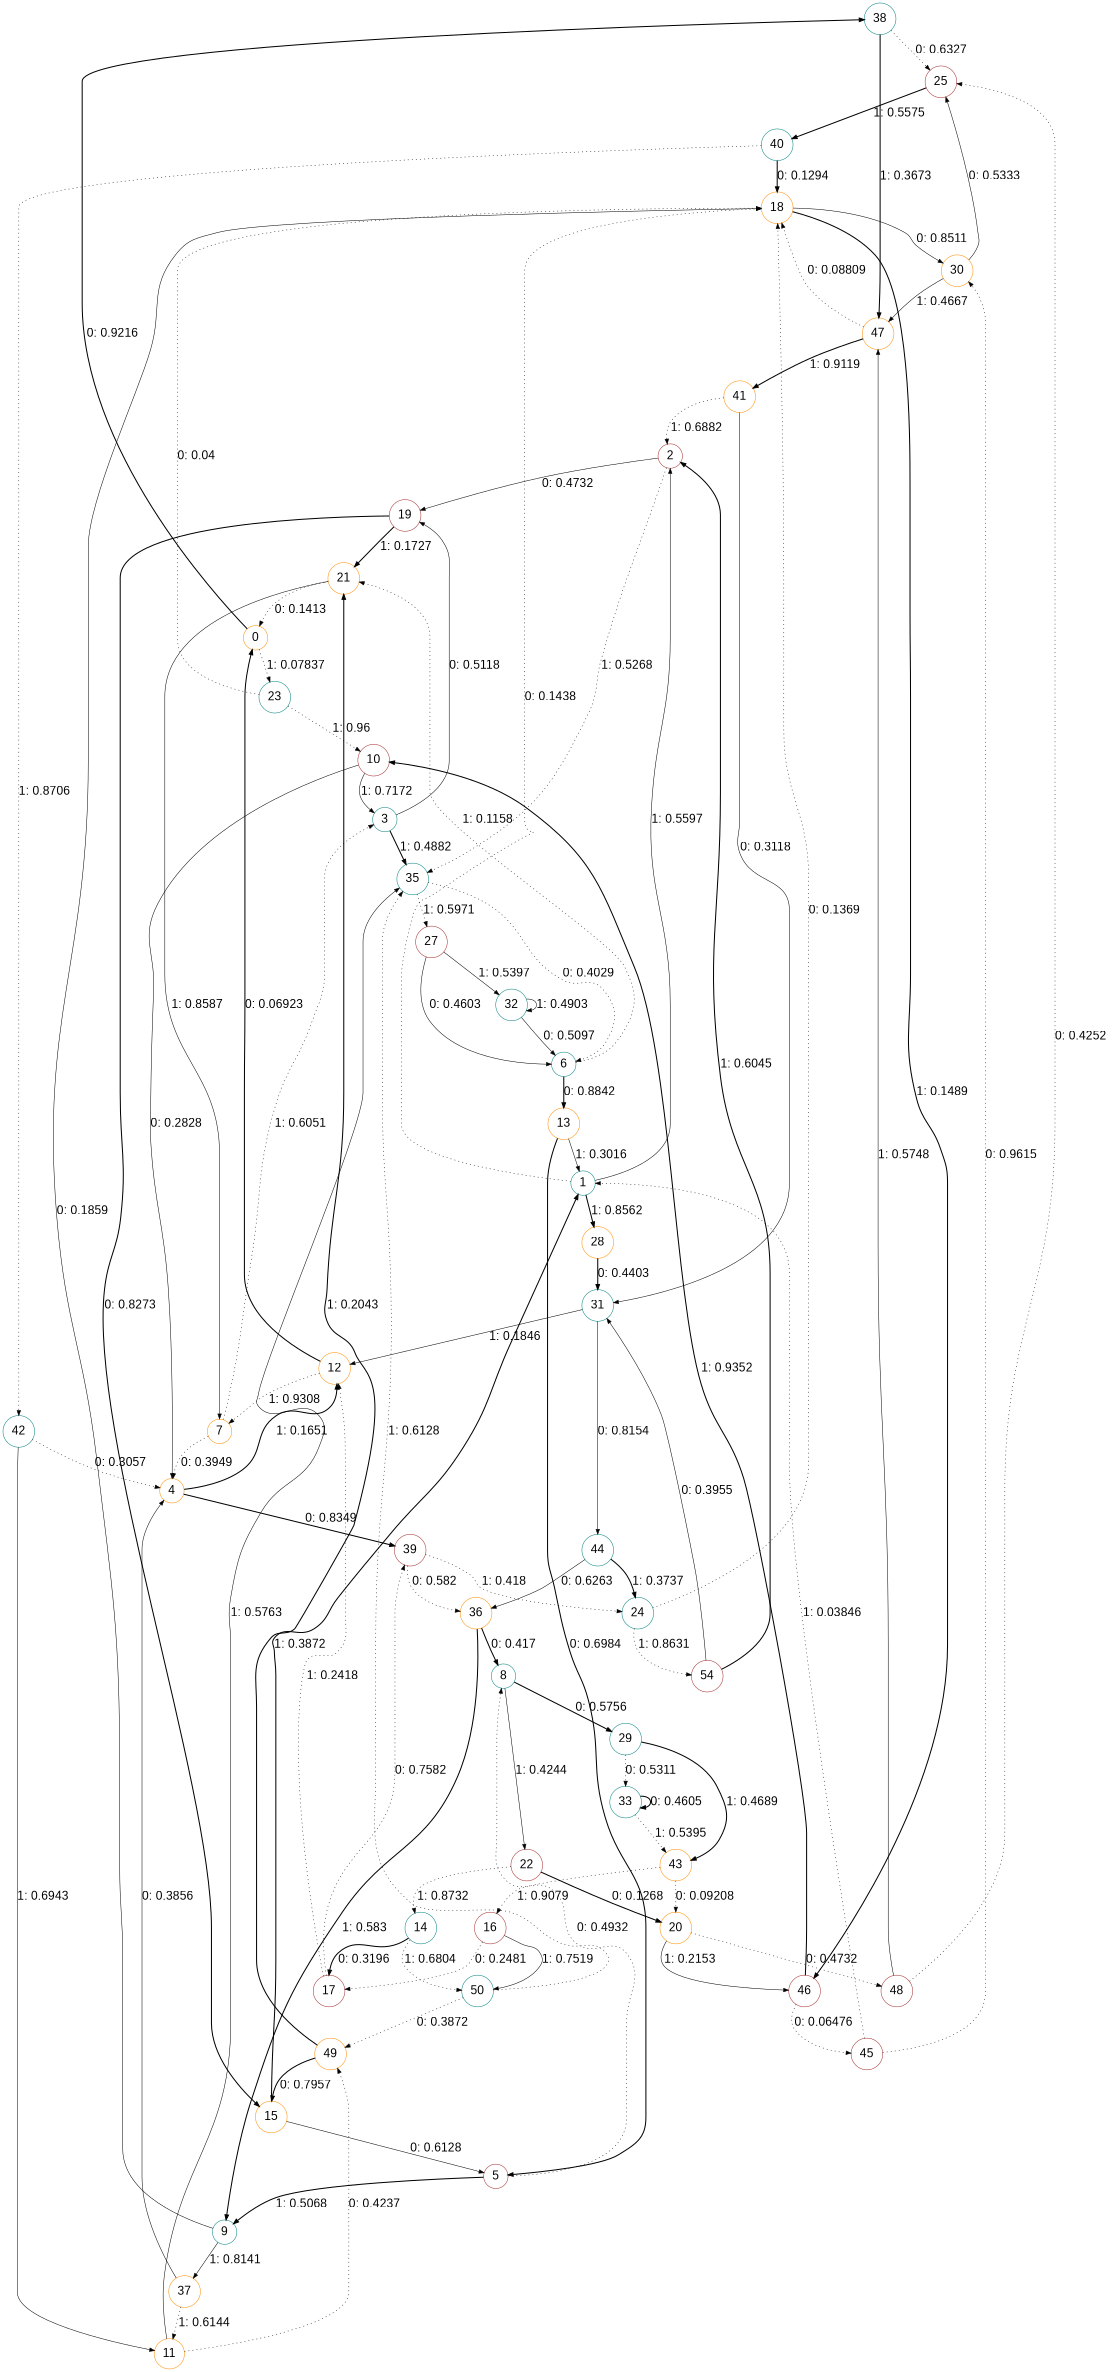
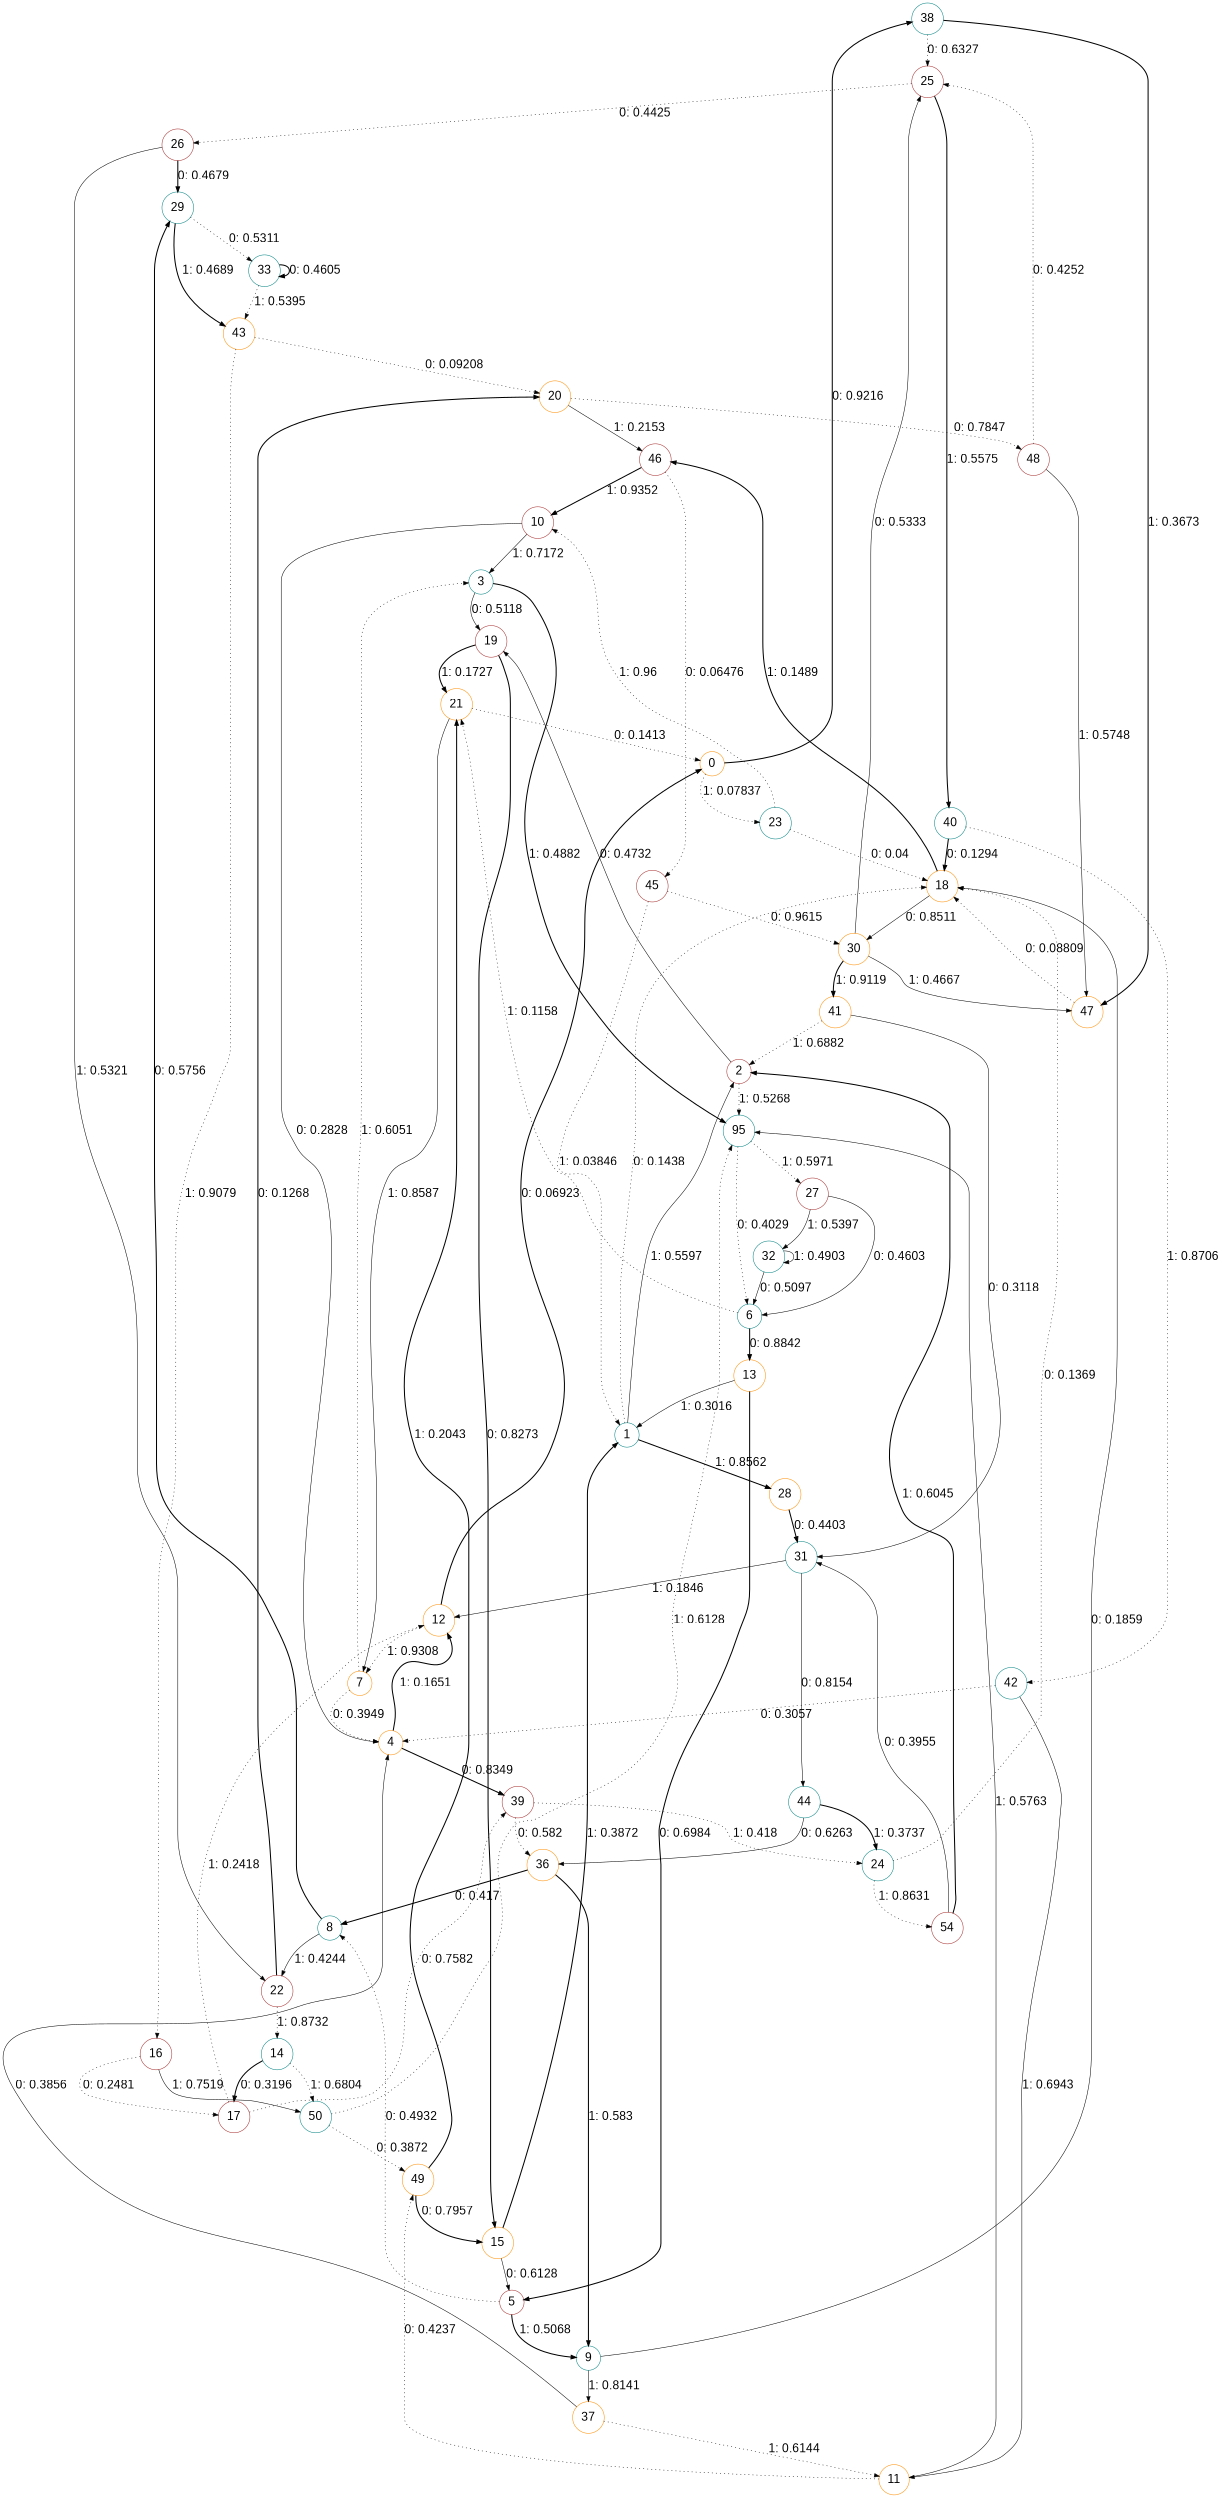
node "26": added
edge "47" -> "41": now "30" -> "41"
node "35": label "35" -> "95"
edge "20" -> "48": label "0: 0.4732   " -> "0: 0.7847   "
